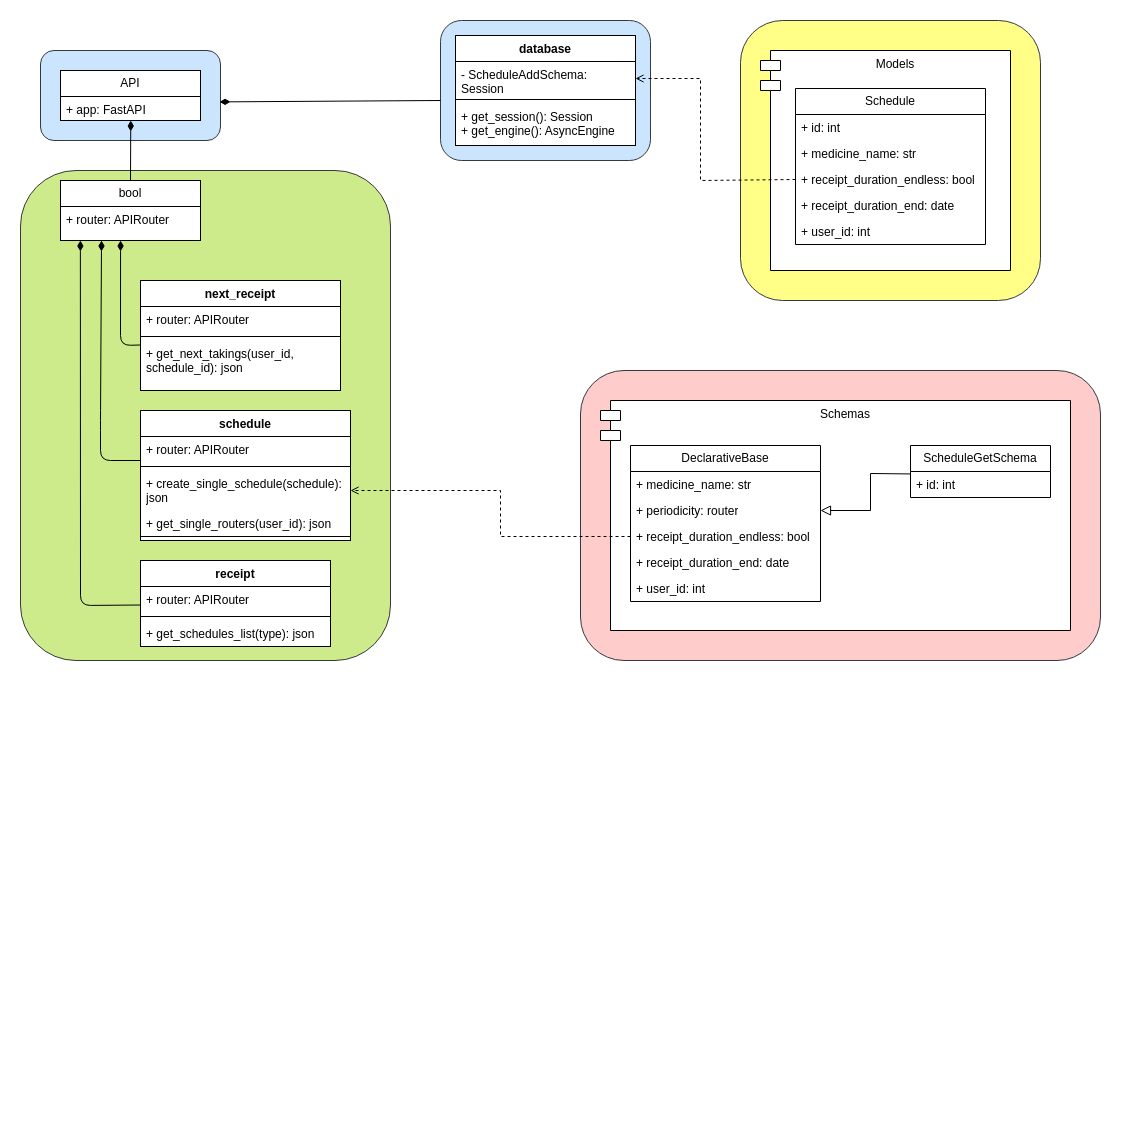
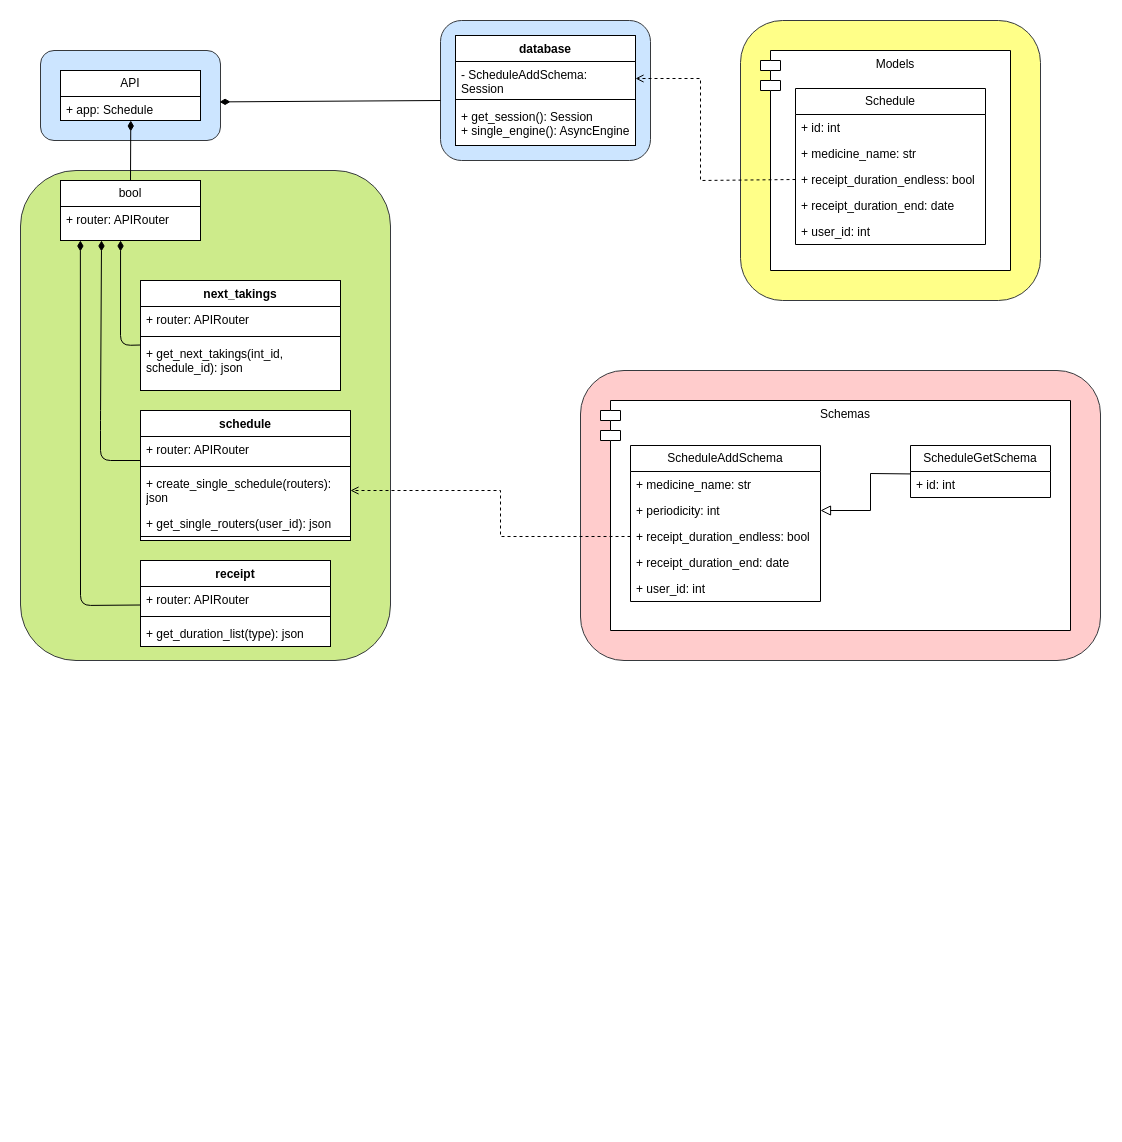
node "+ app: FastAPI": label "+ app: FastAPI" -> "+ app: Schedule"
node "+ get_session(): Session + get_engine(): AsyncEngine": label "+ get_session(): Session + get_engine(): AsyncEngine" -> "+ get_session(): Session + single_engine(): AsyncEngine"
node "next_receipt": label "next_receipt" -> "next_takings"
node "+ get_next_takings(user_id, schedule_id): json": label "+ get_next_takings(user_id, schedule_id): json" -> "+ get_next_takings(int_id, schedule_id): json"
node "DeclarativeBase": label "DeclarativeBase" -> "ScheduleAddSchema"
node "+ create_single_schedule(schedule): json": label "+ create_single_schedule(schedule): json" -> "+ create_single_schedule(routers): json"
node "+ periodicity: router": label "+ periodicity: router" -> "+ periodicity: int"
node "+ get_schedules_list(type): json": label "+ get_schedules_list(type): json" -> "+ get_duration_list(type): json"
